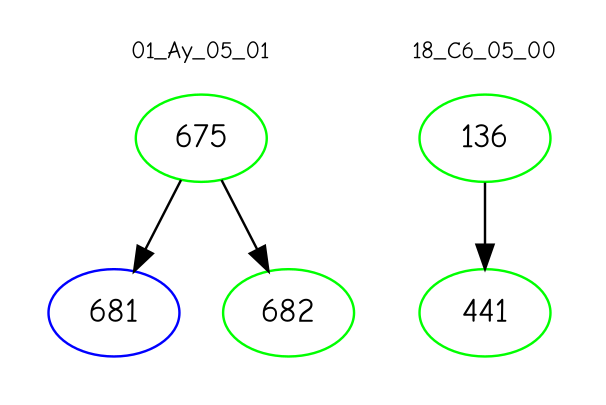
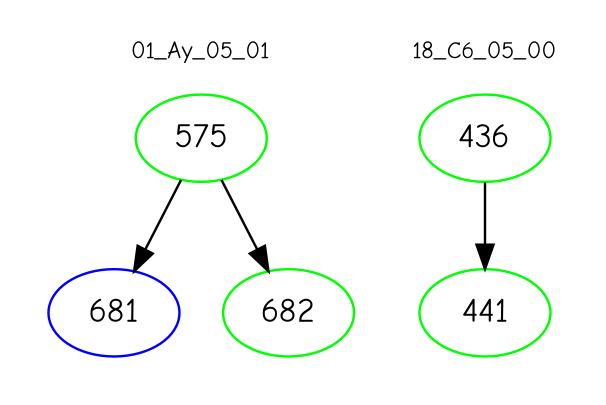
node "675": label "675" -> "575"
node "136": label "136" -> "436"
